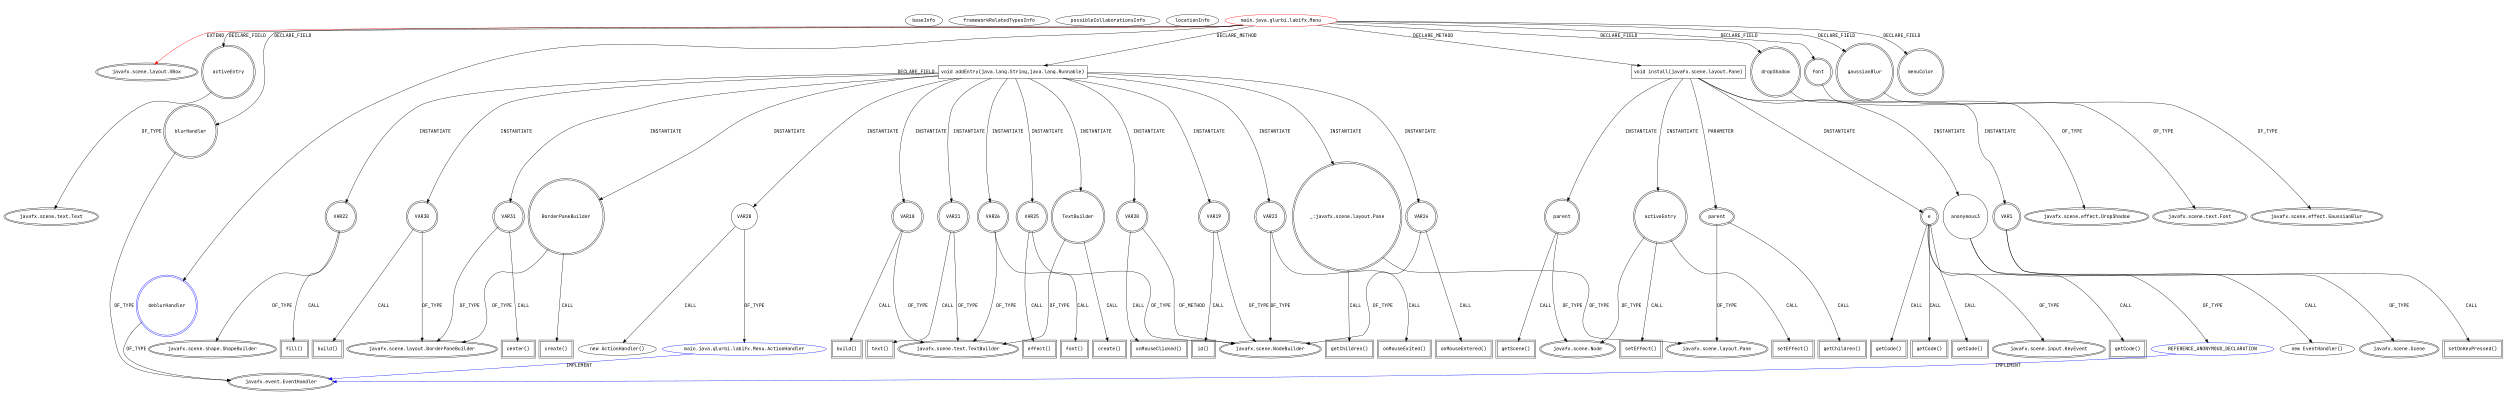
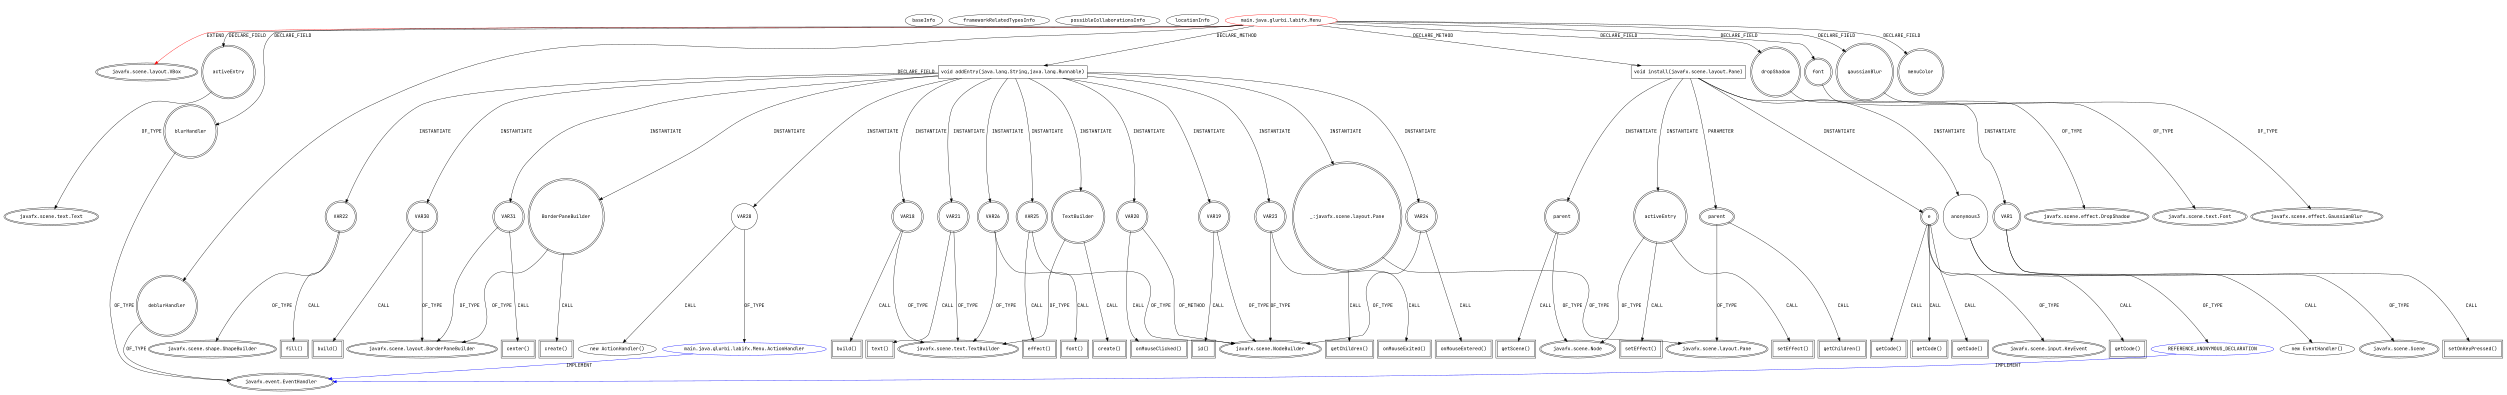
node "deblurHandler": color blue -> black
